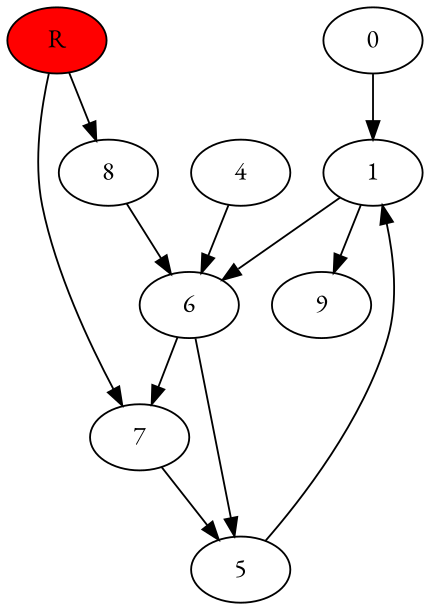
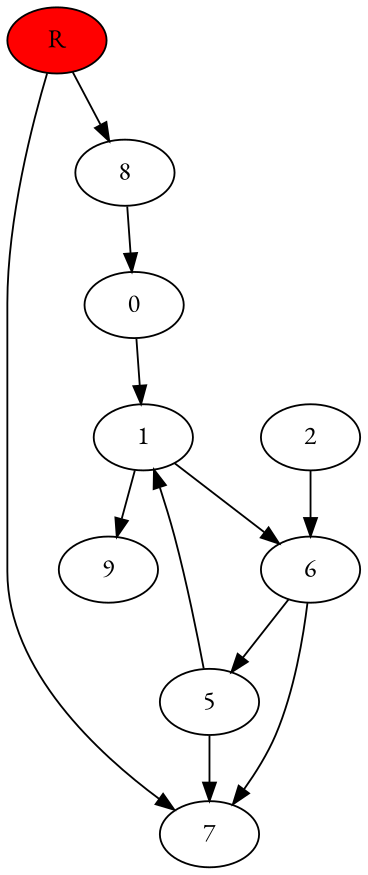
node "4": label "4" -> "2"
edge "8" -> "6": now "8" -> "0"
edge "7" -> "5": reversed
